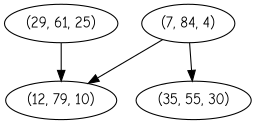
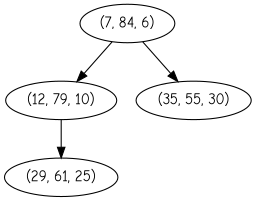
node "(7, 84, 4)": label "(7, 84, 4)" -> "(7, 84, 6)"
edge "(29, 61, 25)" -> "(12, 79, 10)": reversed
